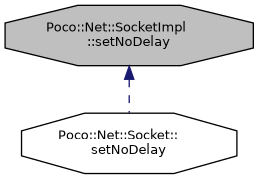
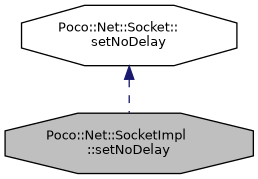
edge "Poco::Net::Socket:: setNoDelay" -> "Poco::Net::SocketImpl ::setNoDelay": reversed
